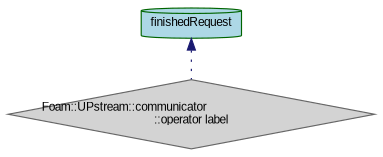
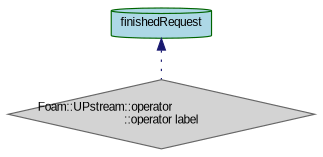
node "Foam::UPstream::communicator ::operator label": label "Foam::UPstream::communicator ::operator label" -> "Foam::UPstream::operator ::operator label"
